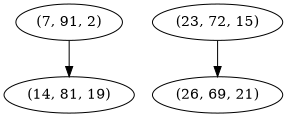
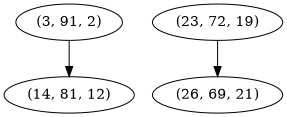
node "(7, 91, 2)": label "(7, 91, 2)" -> "(3, 91, 2)"
node "(23, 72, 15)": label "(23, 72, 15)" -> "(23, 72, 19)"
node "(14, 81, 19)": label "(14, 81, 19)" -> "(14, 81, 12)"
